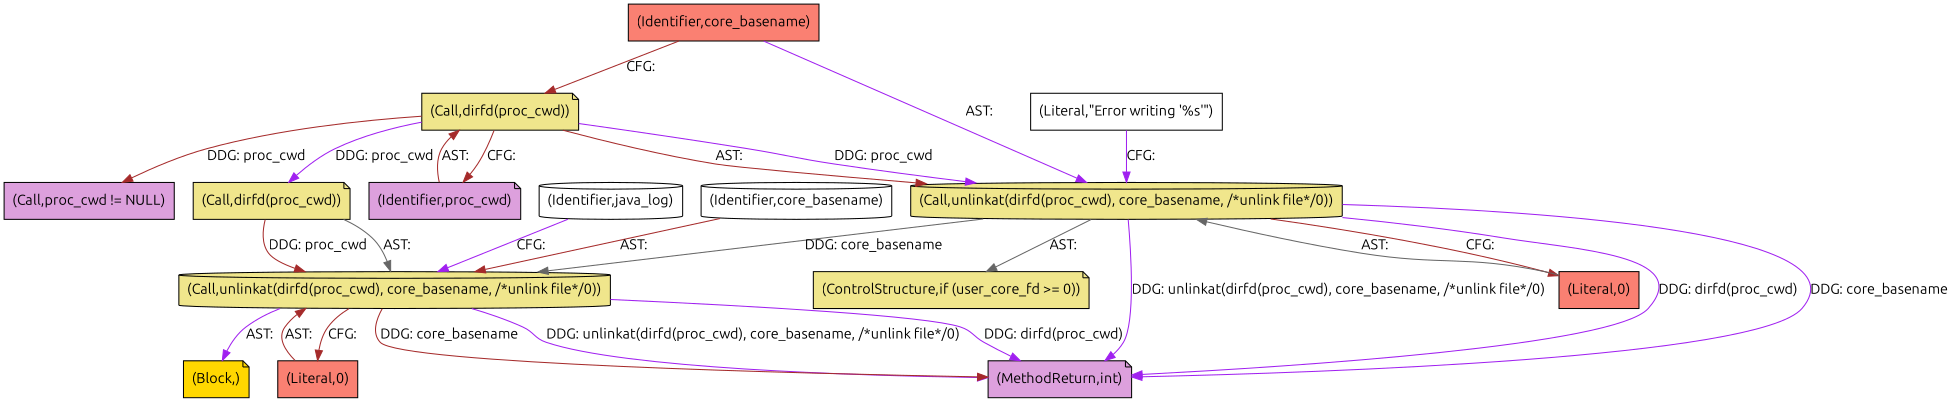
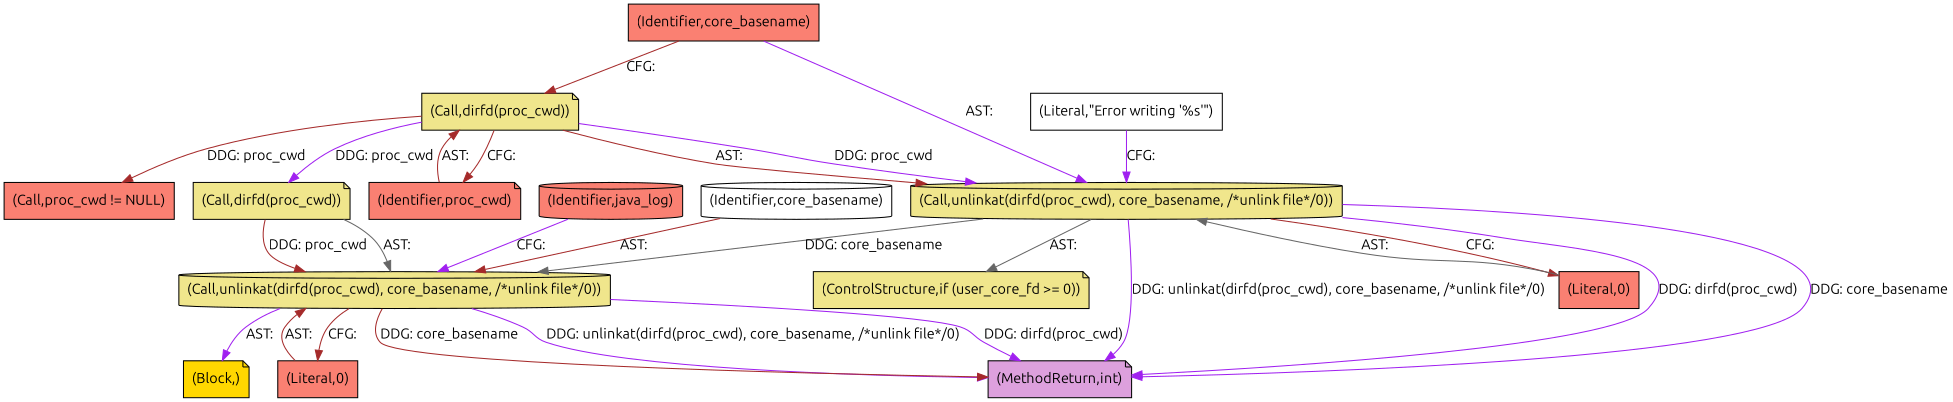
node "(Call,proc_cwd != NULL)": fillcolor plum -> salmon
node "(Identifier,proc_cwd)": fillcolor plum -> salmon
node "(Identifier,java_log)": fillcolor white -> salmon
